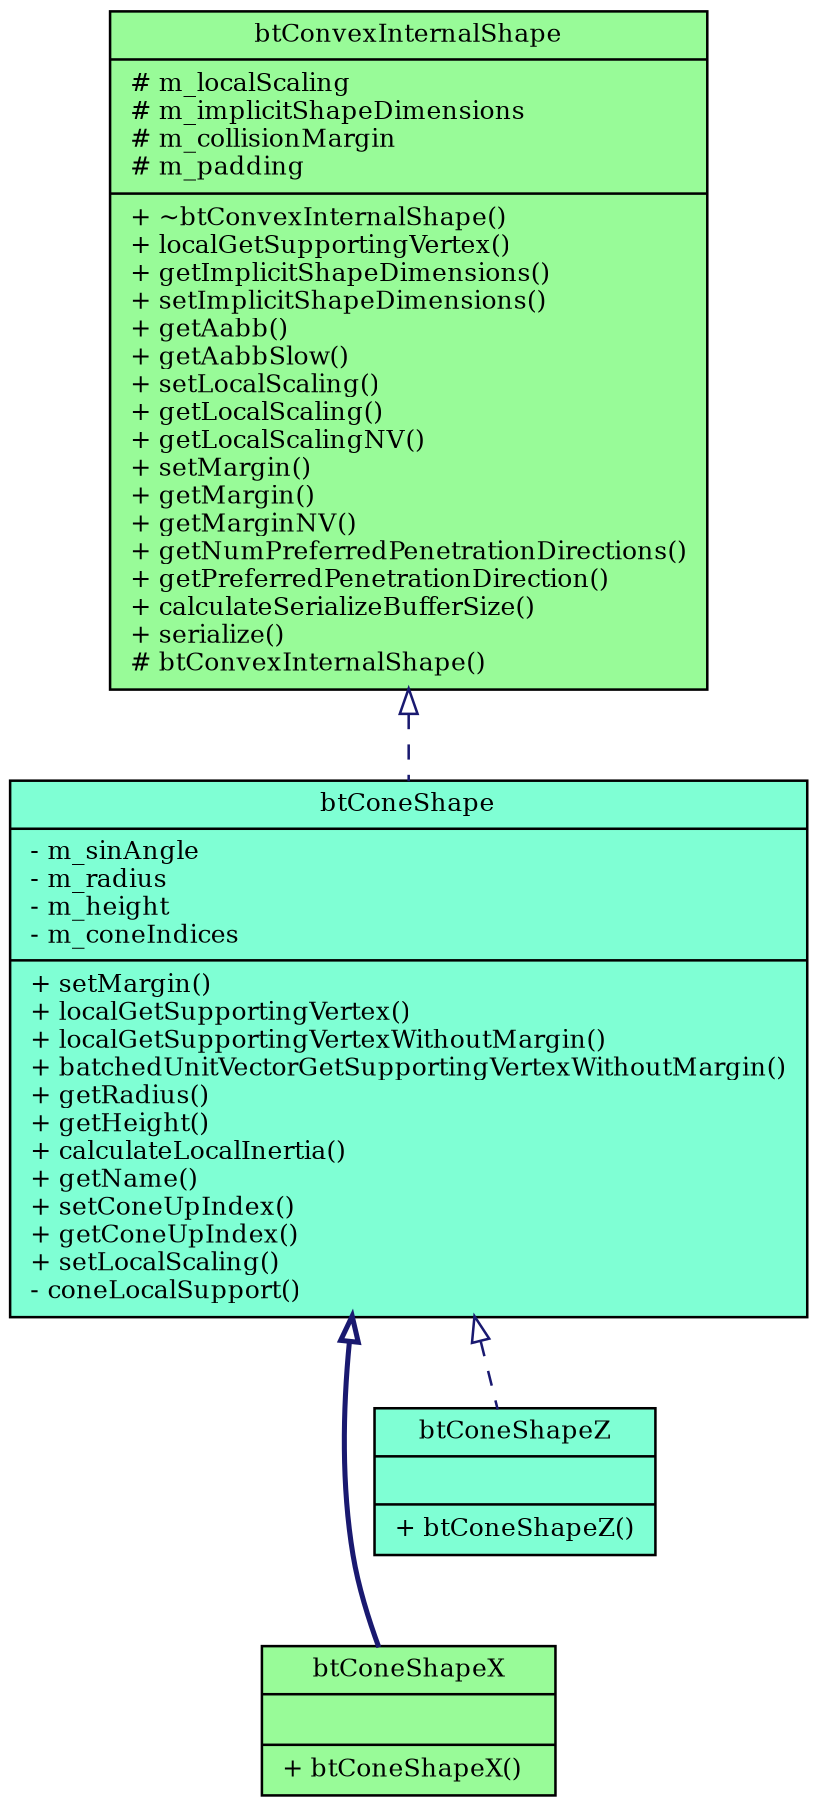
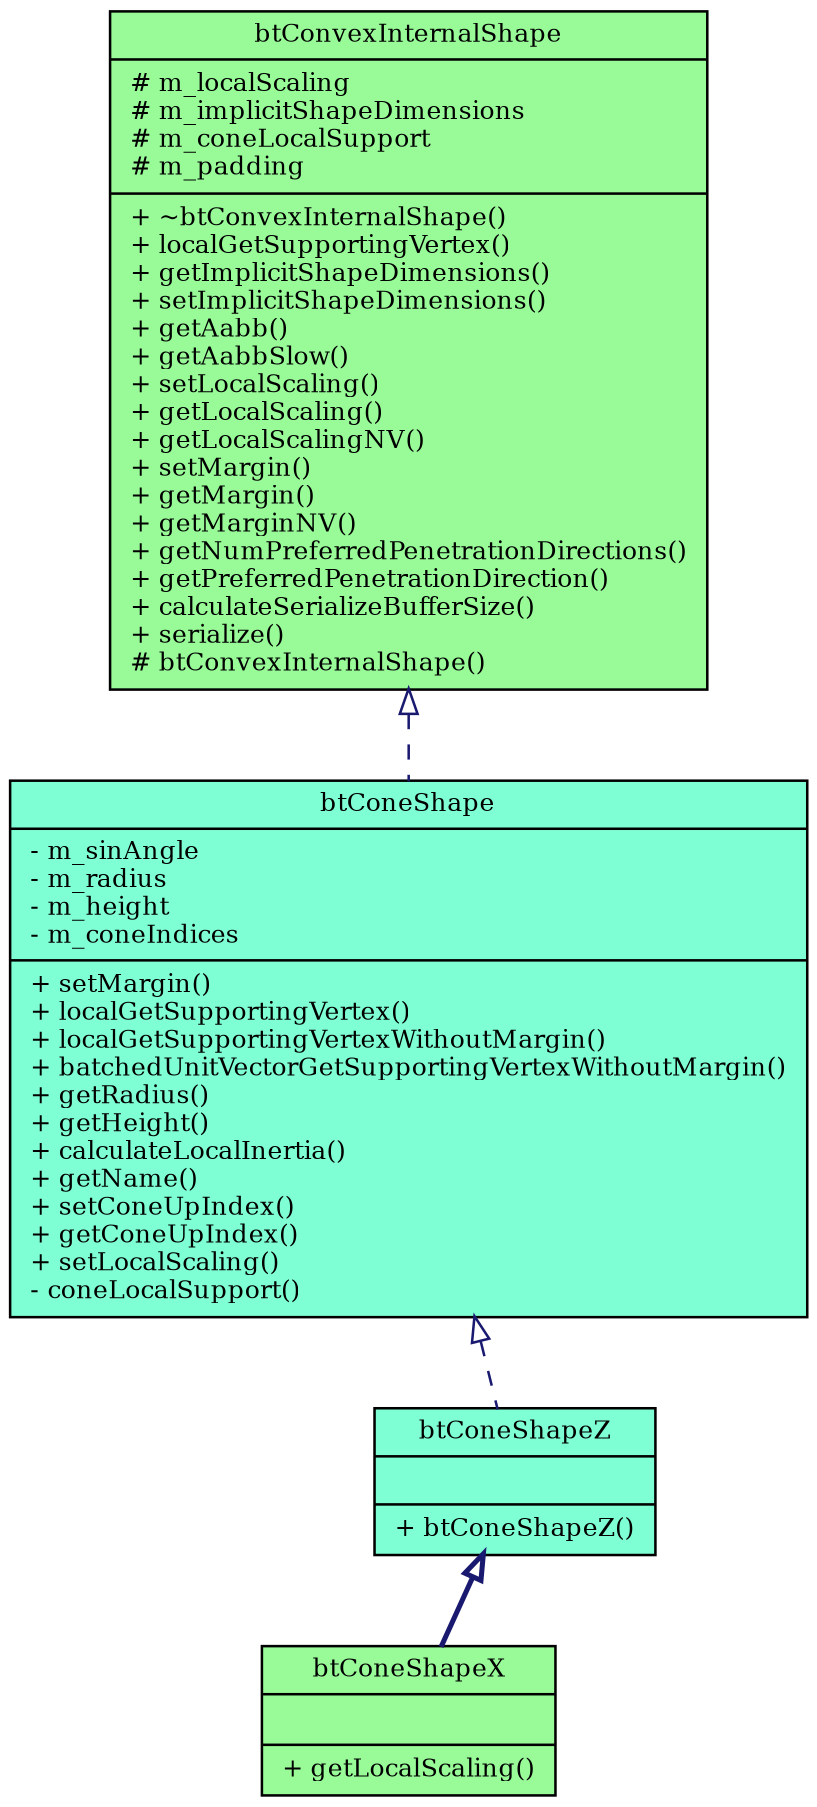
node "btConvexInternalShape": text "# m_collisionMargin" -> "# m_coneLocalSupport"
edge "btConeShapeX" -> "btConeShape": now "btConeShapeX" -> "btConeShapeZ"
node "btConeShapeX": text "+ btConeShapeX()" -> "+ getLocalScaling()"
